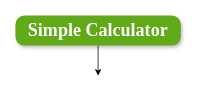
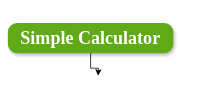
node "Simple Calculator": moved (98, 30) -> (90, 38)
